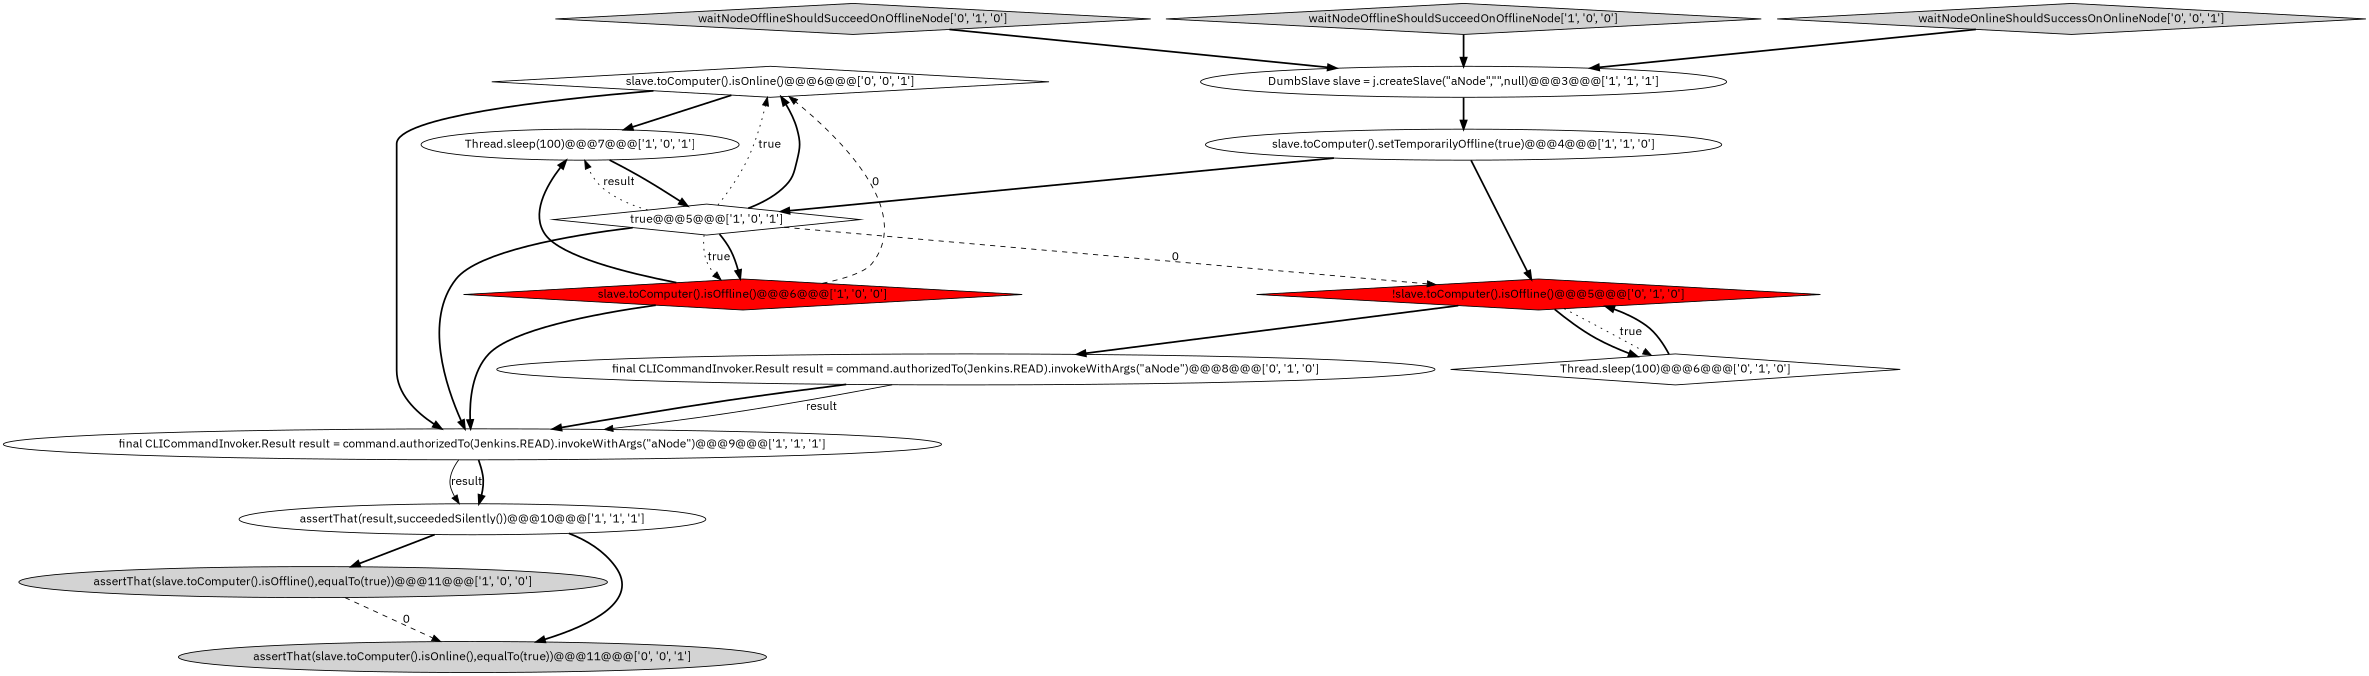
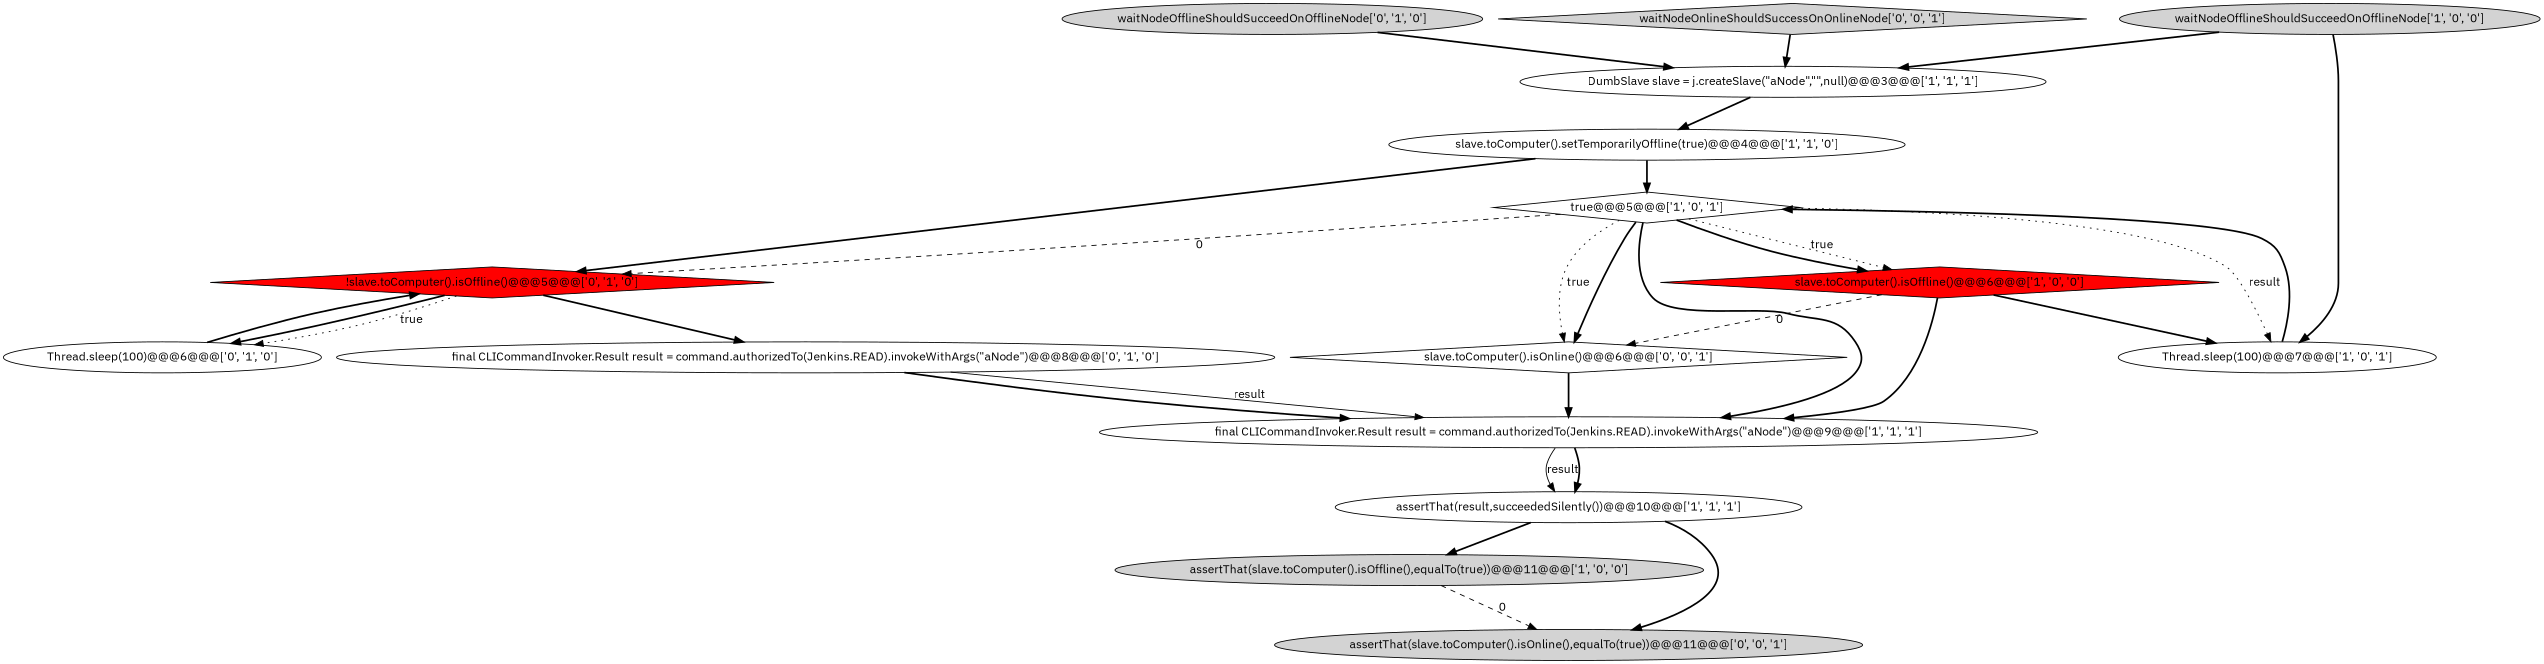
node "waitNodeOfflineShouldSucceedOnOfflineNode['0', '1', '0']": shape diamond -> ellipse
node "waitNodeOfflineShouldSucceedOnOfflineNode['1', '0', '0']": shape diamond -> ellipse
edge "slave.toComputer().isOnline()@@@6@@@['0', '0', '1']" -> "Thread.sleep(100)@@@7@@@['1', '0', '1']": now "waitNodeOfflineShouldSucceedOnOfflineNode['1', '0', '0']" -> "Thread.sleep(100)@@@7@@@['1', '0', '1']"
node "Thread.sleep(100)@@@6@@@['0', '1', '0']": shape diamond -> ellipse
